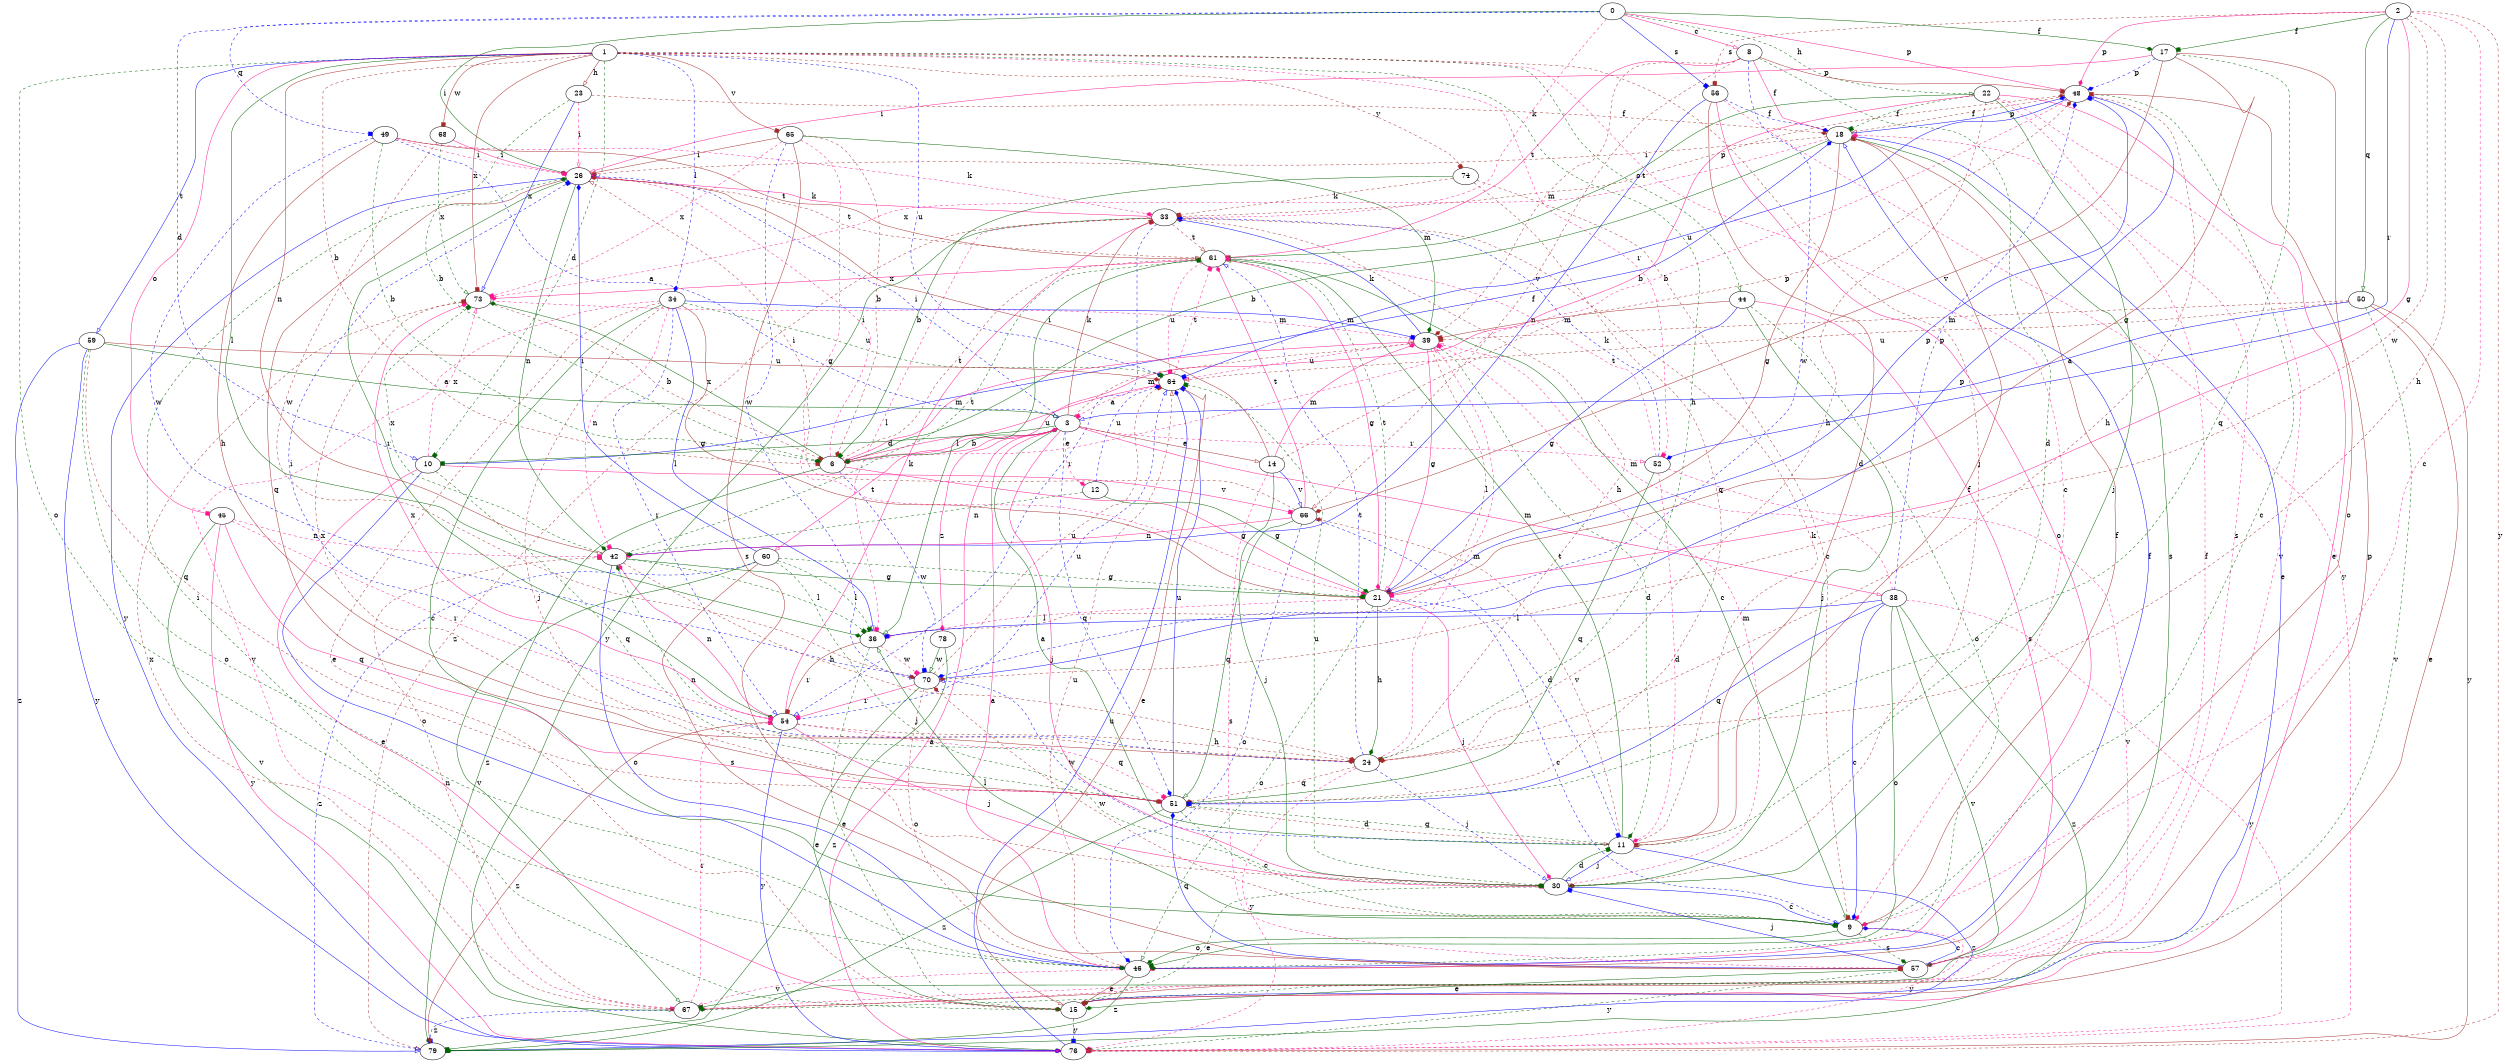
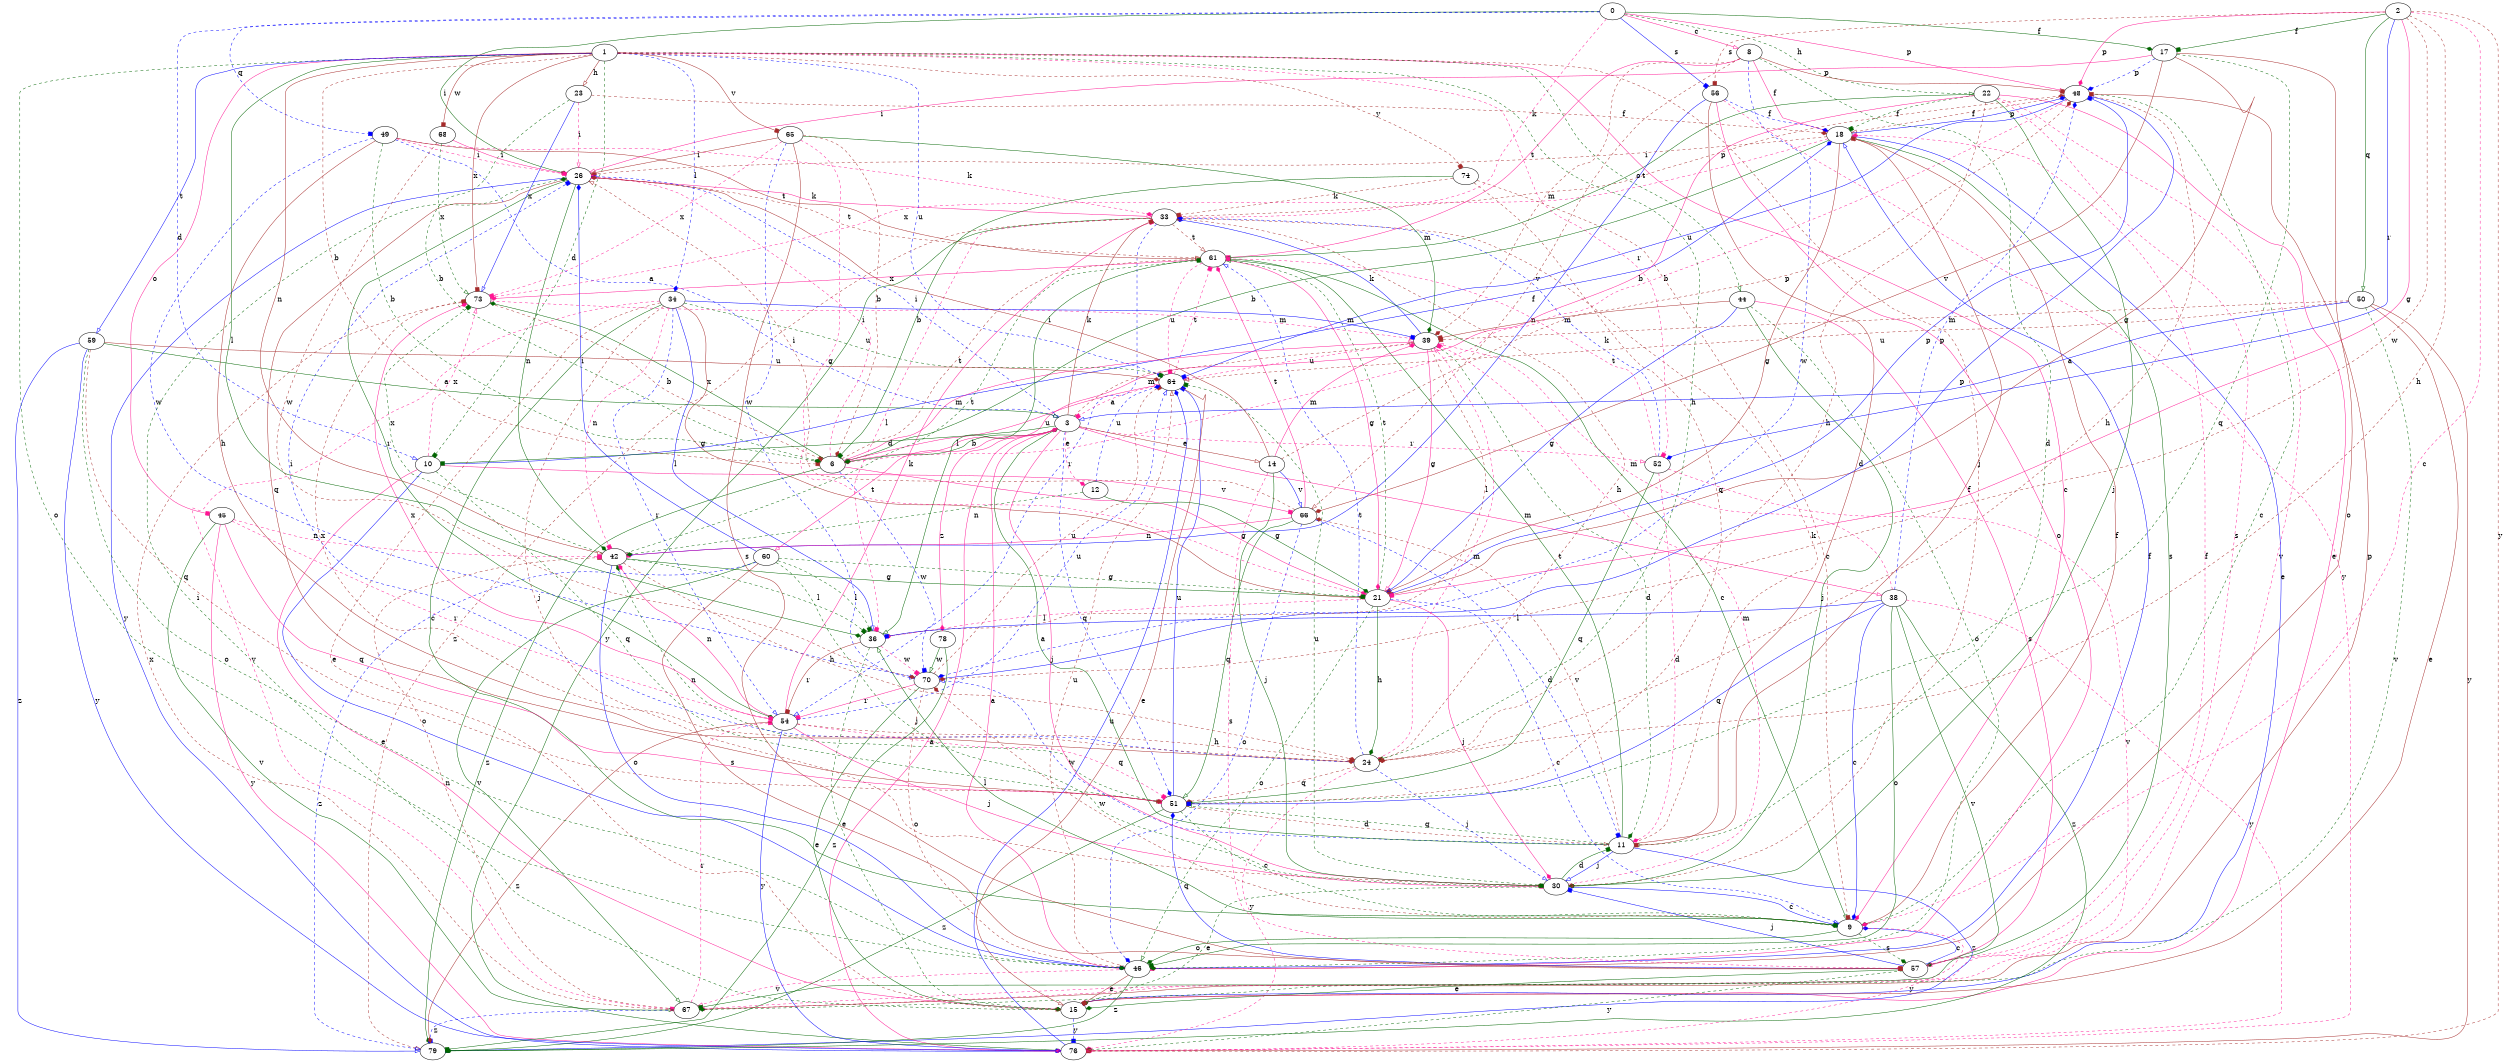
edge "1" -> "9": style dashed -> solid
